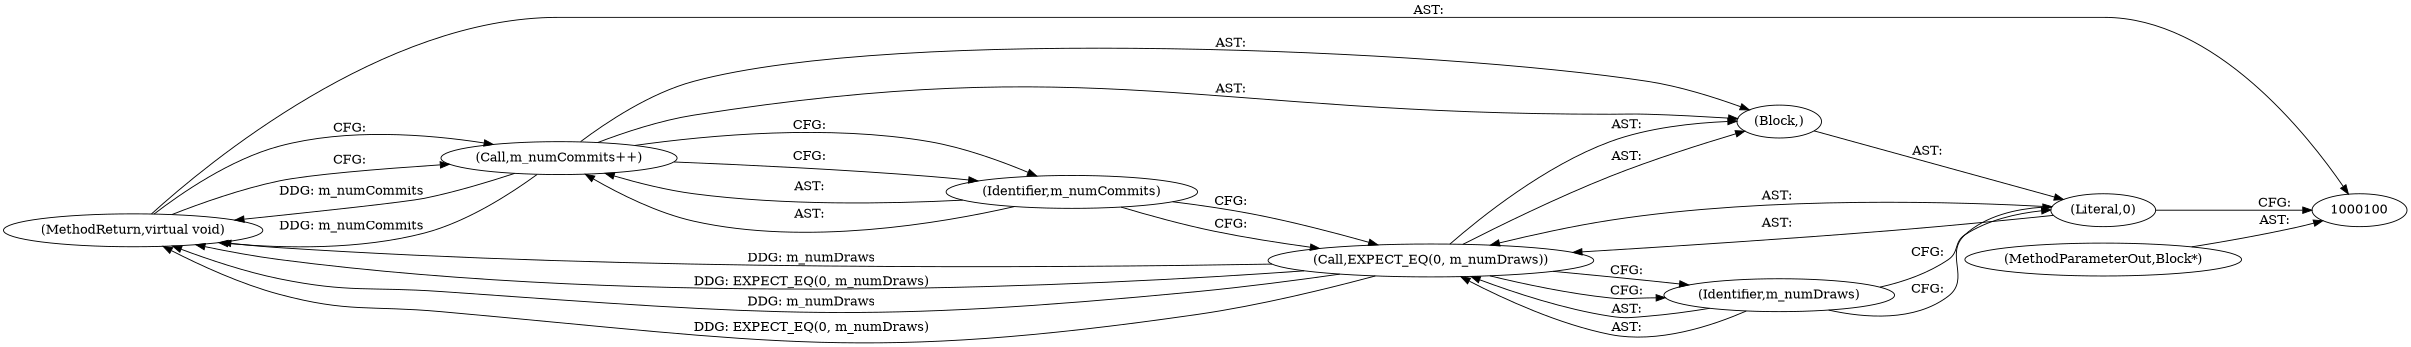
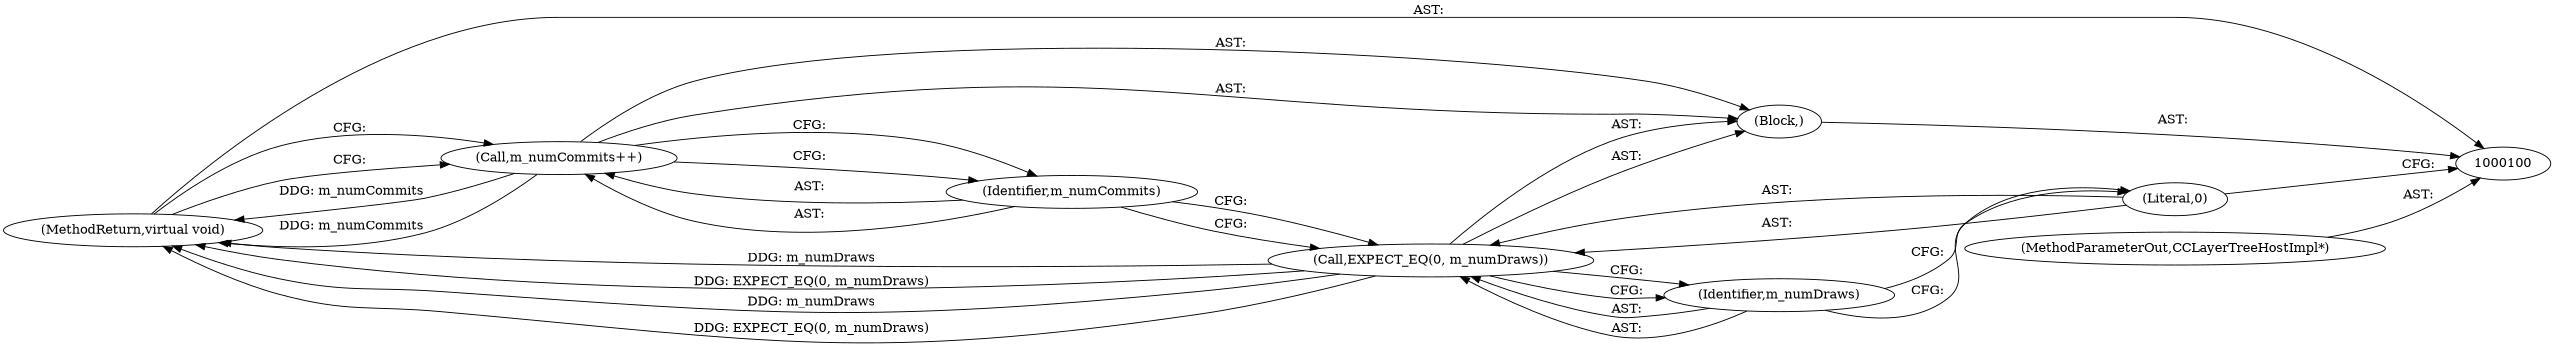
edge "(Block,)" -> "(Literal,0)": now "(Block,)" -> "1000100"
node "(MethodParameterOut,Block*)": label "(MethodParameterOut,Block*)" -> "(MethodParameterOut,CCLayerTreeHostImpl*)"
